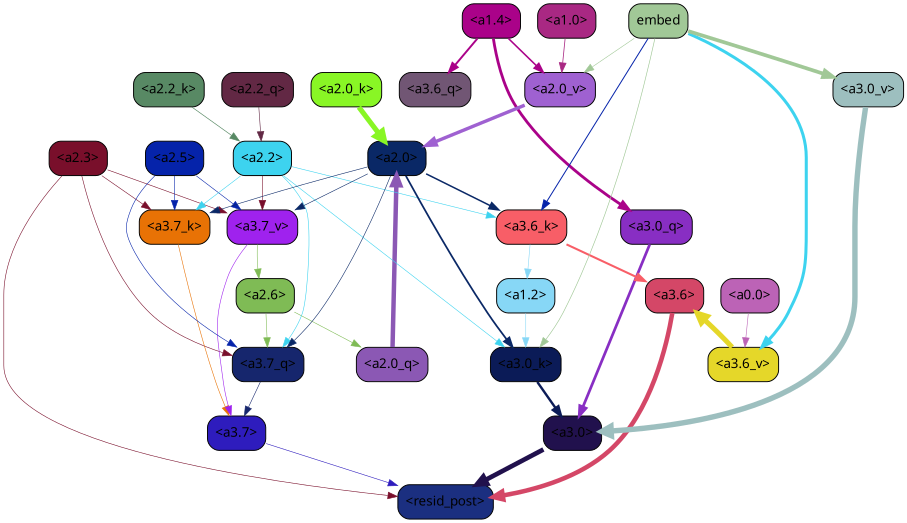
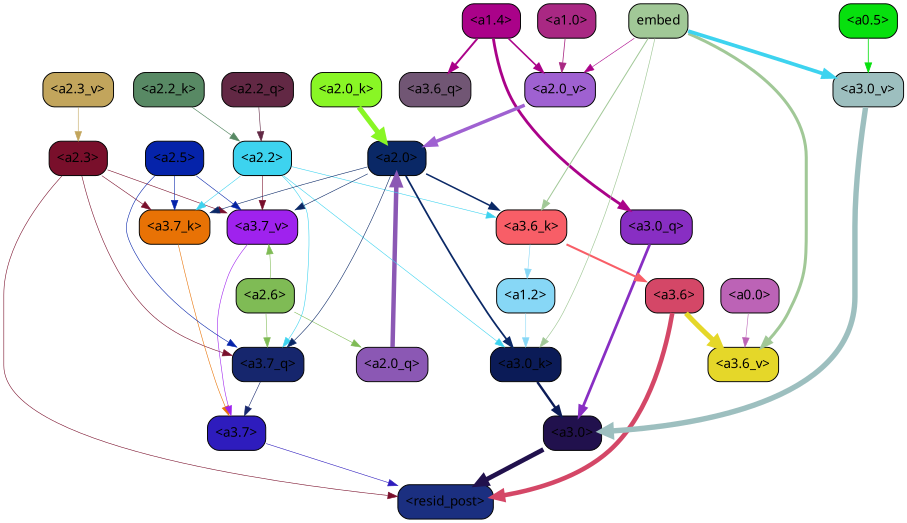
node "<a0.5>": added
edge "embed" -> "<a3.0_v>": color #a1c897 -> #3dd3ef
edge "embed" -> "<a2.0_v>": color #a1c897 -> #aa0289
node "<a2.3_v>": added
edge "embed" -> "<a3.6_k>": color #0523aa -> #a1c897
edge "embed" -> "<a3.6_v>": color #3dd3ef -> #a1c897
edge "<a3.7_v>" -> "<a2.6>": reversed
edge "<a3.6_v>" -> "<a3.6>": reversed
